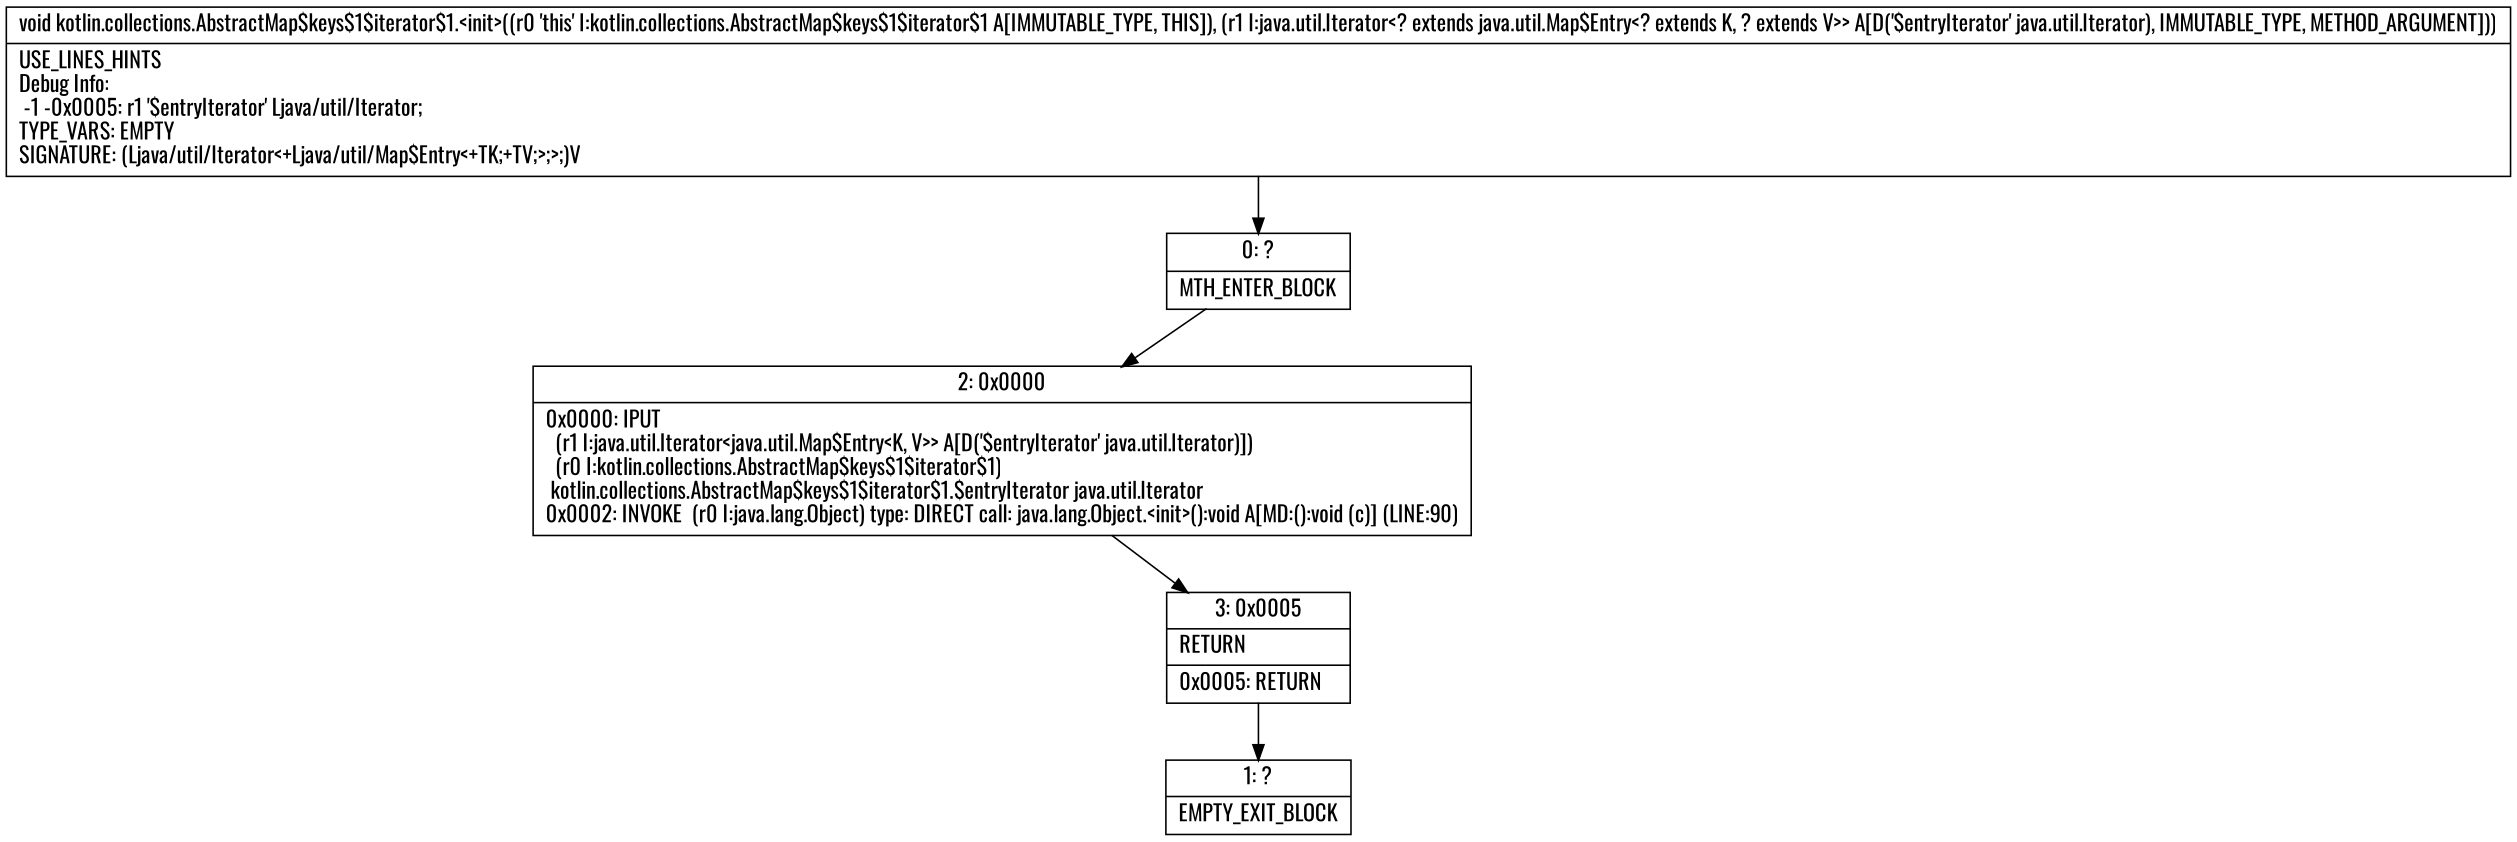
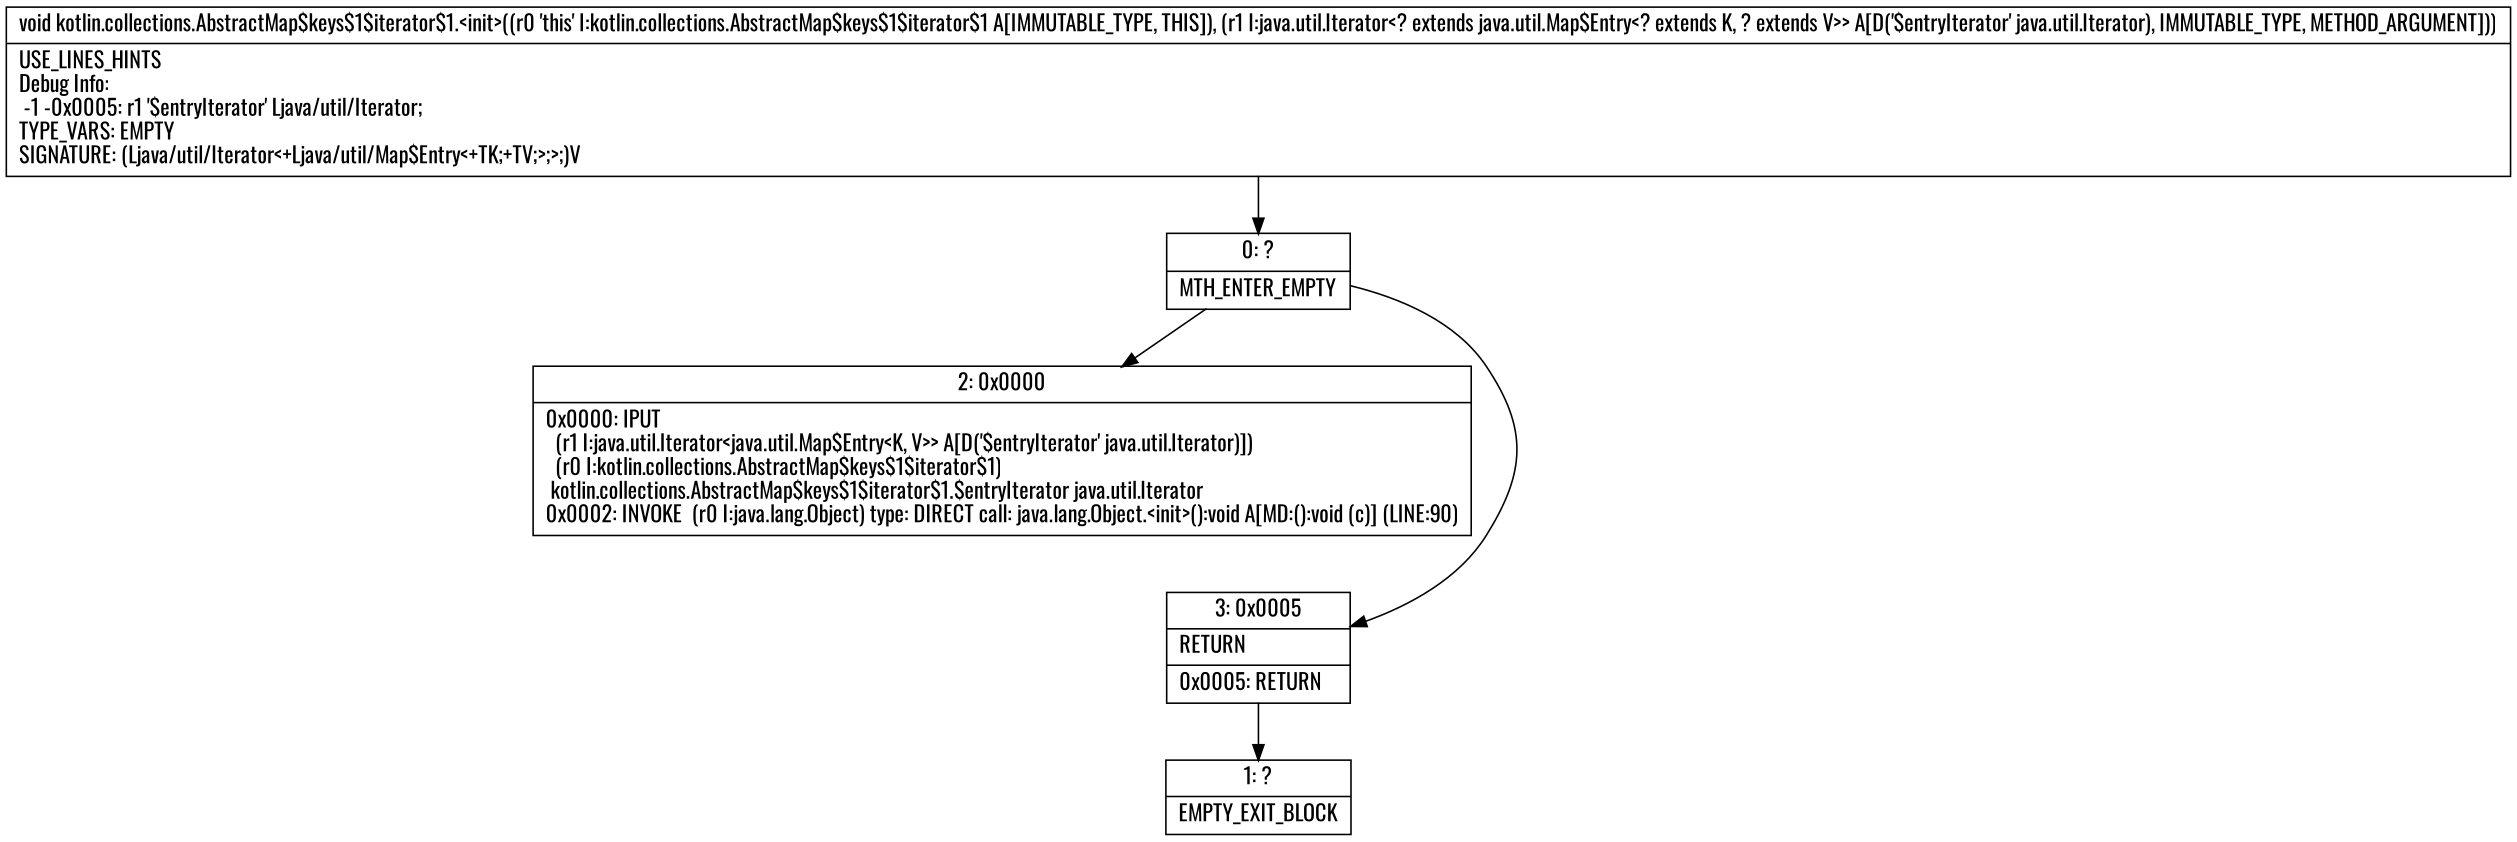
node "0: ?": text "MTH_ENTER_BLOCK" -> "MTH_ENTER_EMPTY"
edge "2: 0x0000" -> "3: 0x0005": now "0: ?" -> "3: 0x0005"
